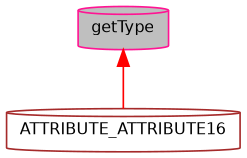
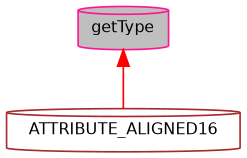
node "ATTRIBUTE_ATTRIBUTE16": label "ATTRIBUTE_ATTRIBUTE16" -> "ATTRIBUTE_ALIGNED16"
